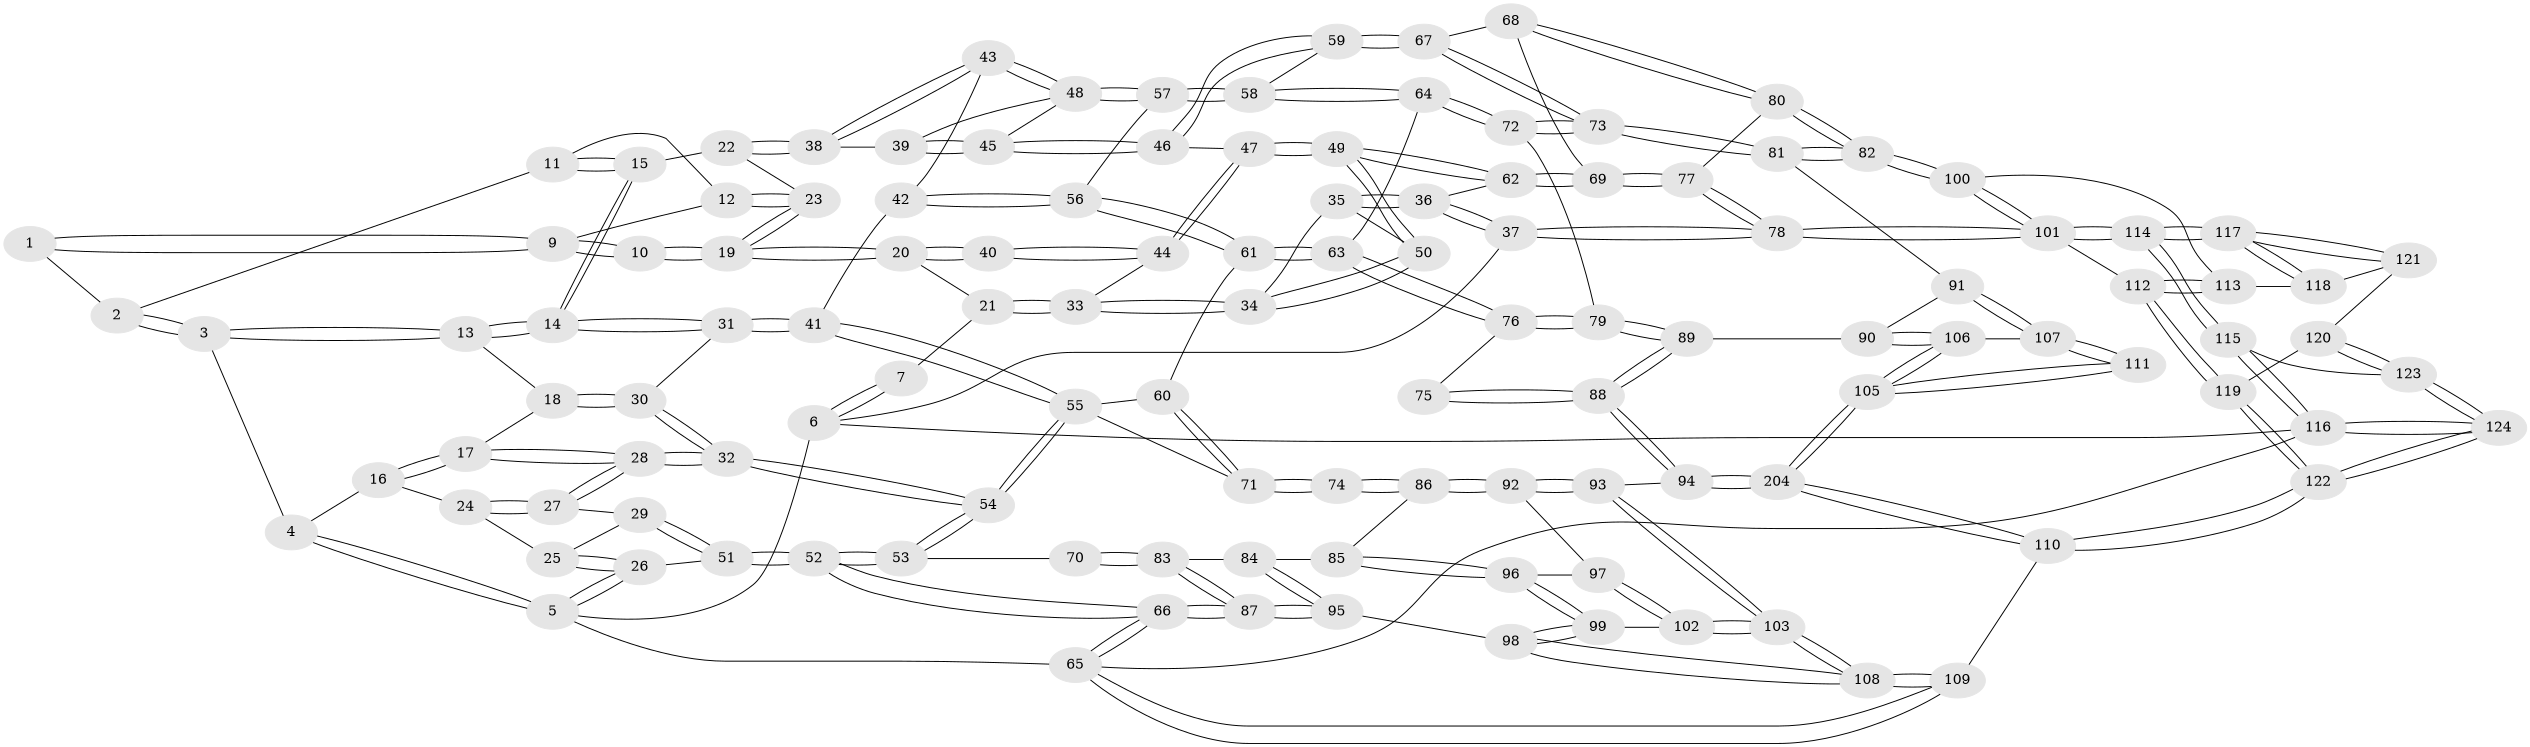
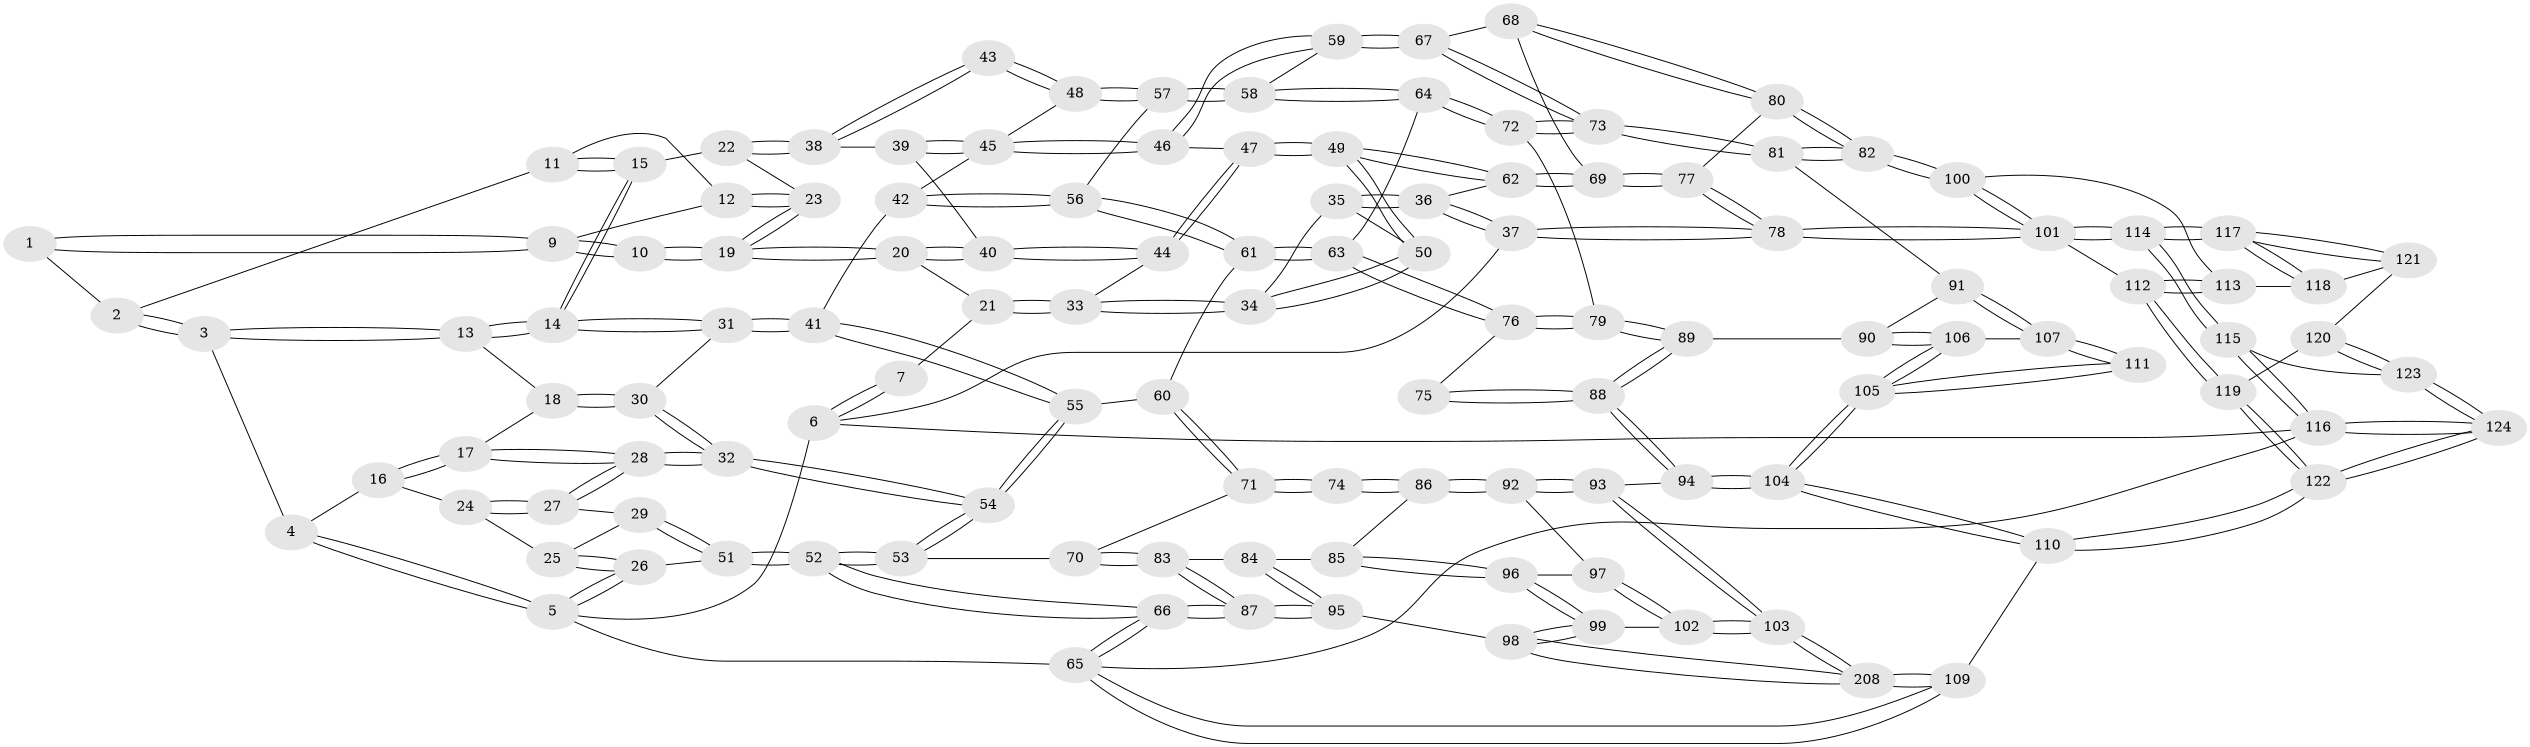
edge "48" -- "39": now "40" -- "39"
edge "43" -- "42": now "45" -- "42"
edge "55" -- "71": now "70" -- "71"
node "204": label "204" -> "104"
node "108": label "108" -> "208"
